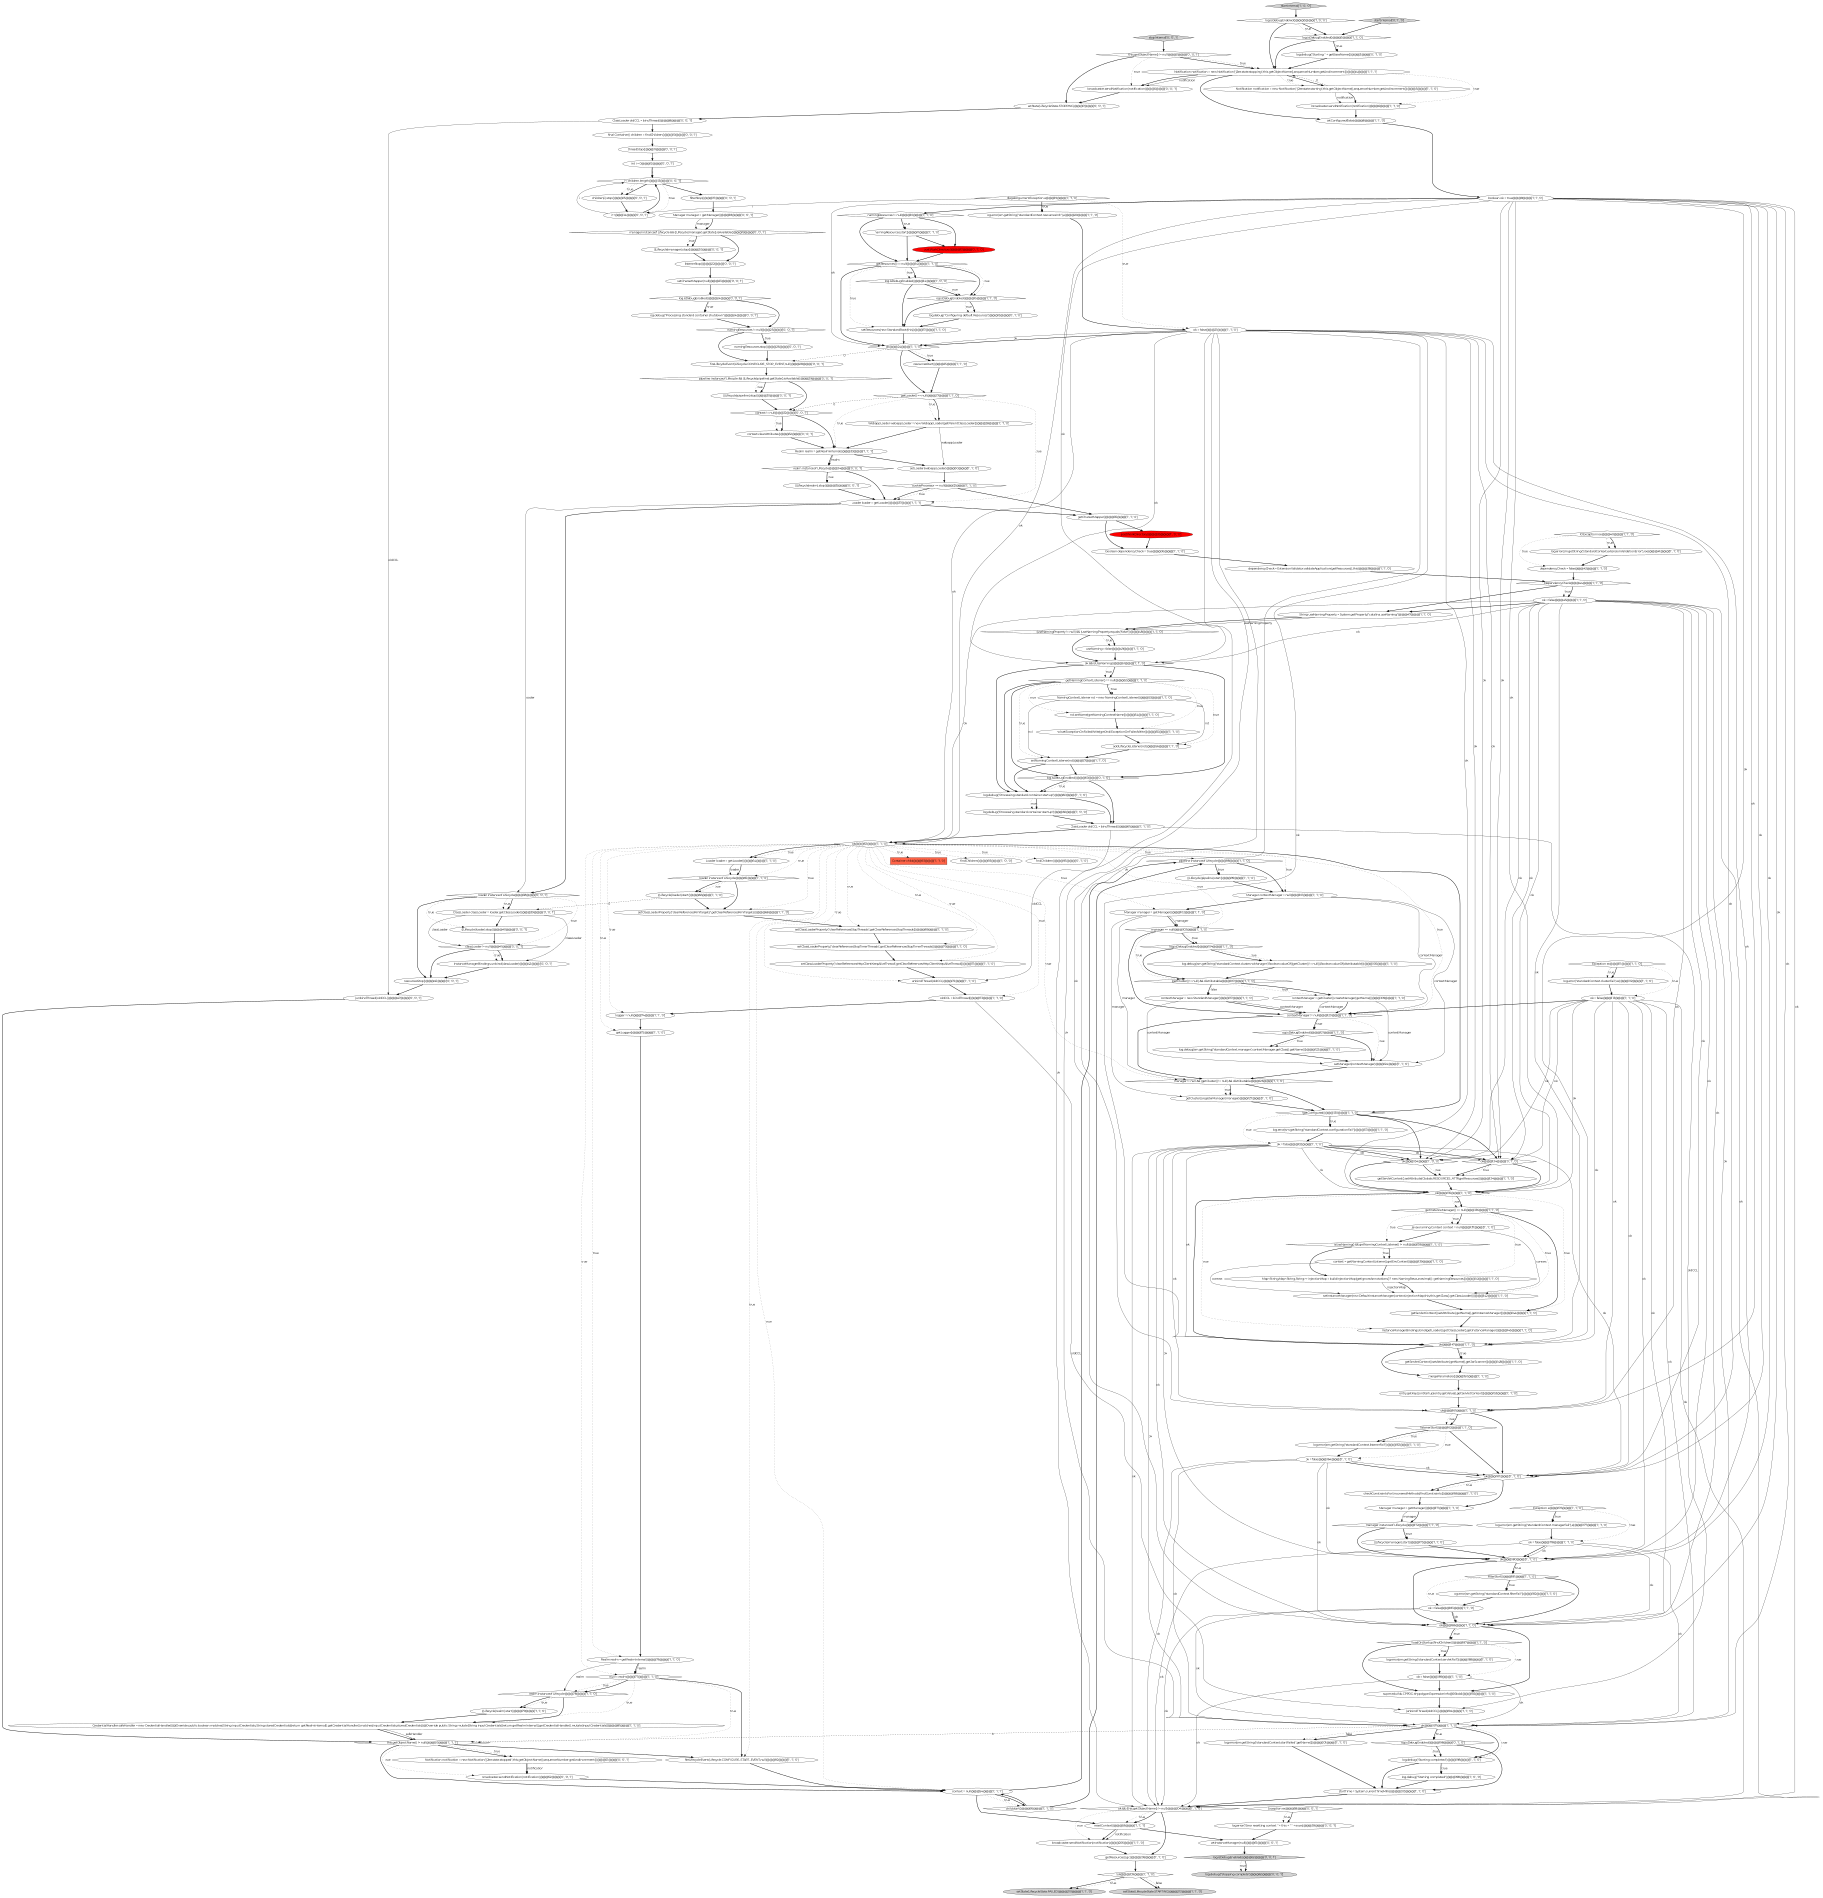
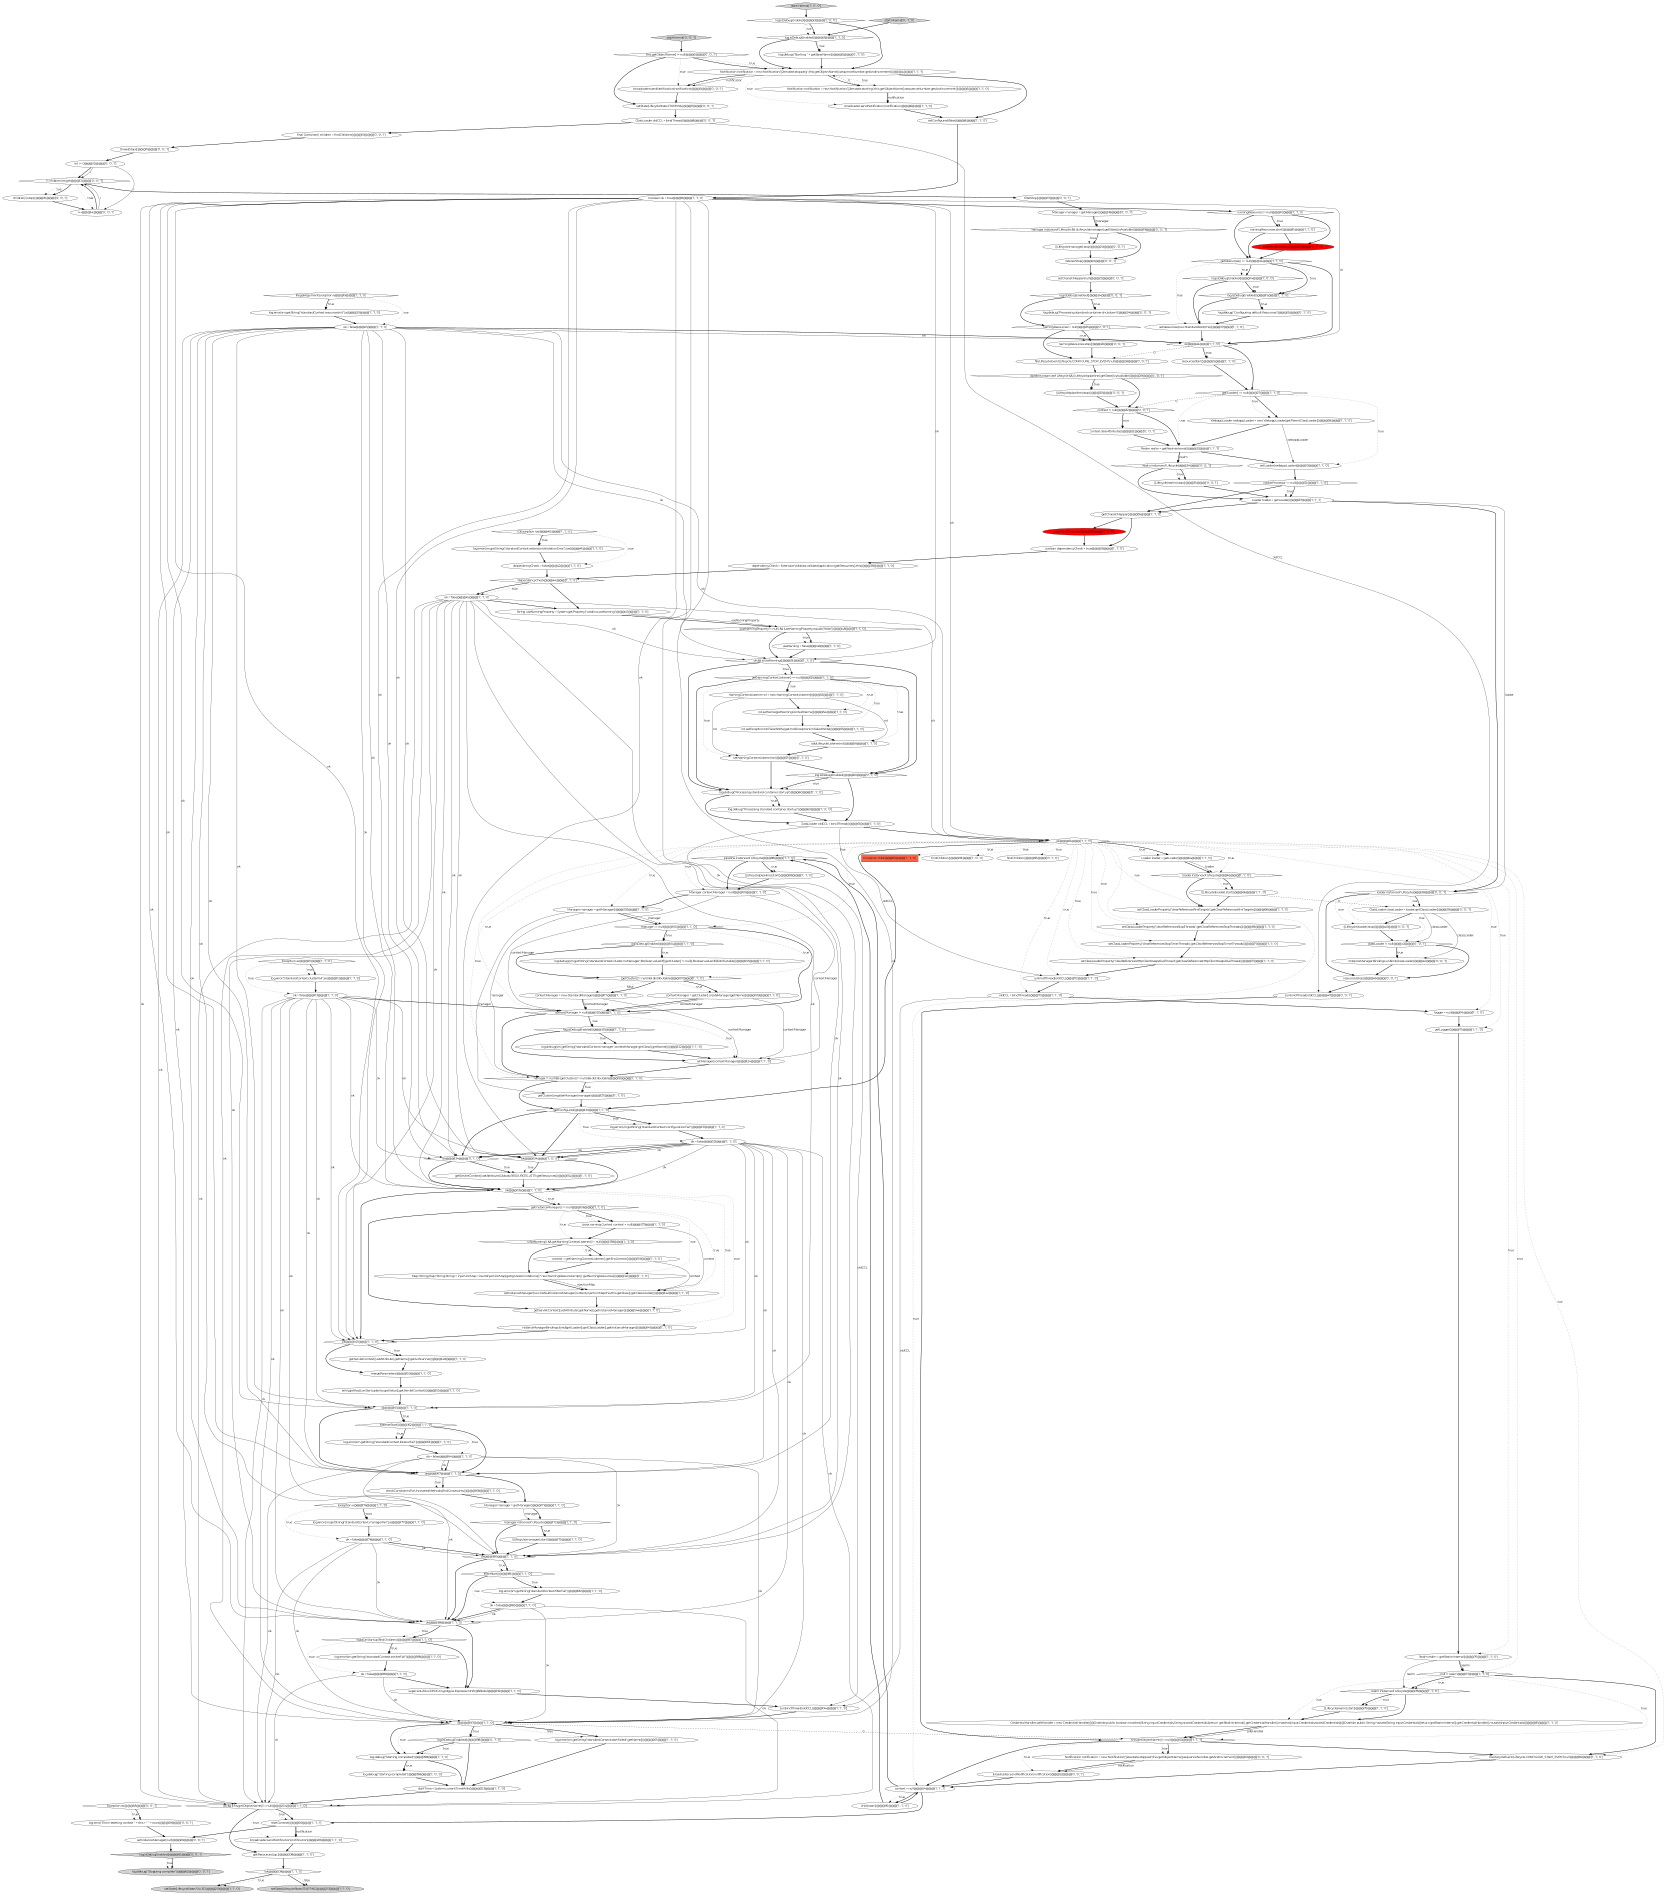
edge "IllegalArgumentException e@@@19@@@['1', '1', '0']" -> "i++@@@14@@@['0', '0', '1']": now "int i = 0@@@12@@@['0', '0', '1']" -> "i++@@@14@@@['0', '0', '1']"
edge "getLoader() == null@@@27@@@['1', '1', '0']" -> "Loader loader = getLoader()@@@37@@@['1', '1', '1']": now "getLoader() == null@@@27@@@['1', '1', '0']" -> "setLoader(webappLoader)@@@30@@@['1', '1', '0']"
node "child.start()@@@95@@@['1', '1', '0']": shape diamond -> ellipse
